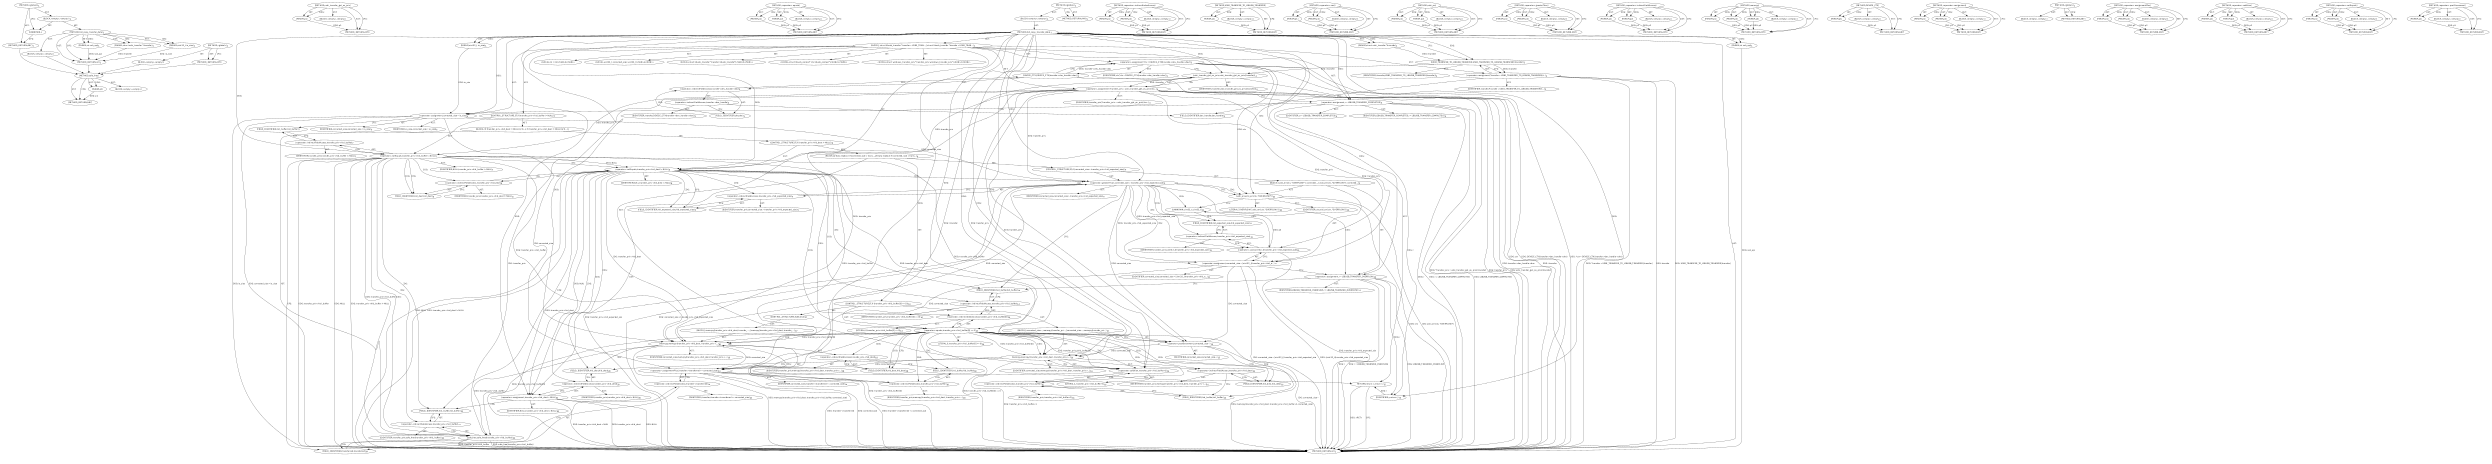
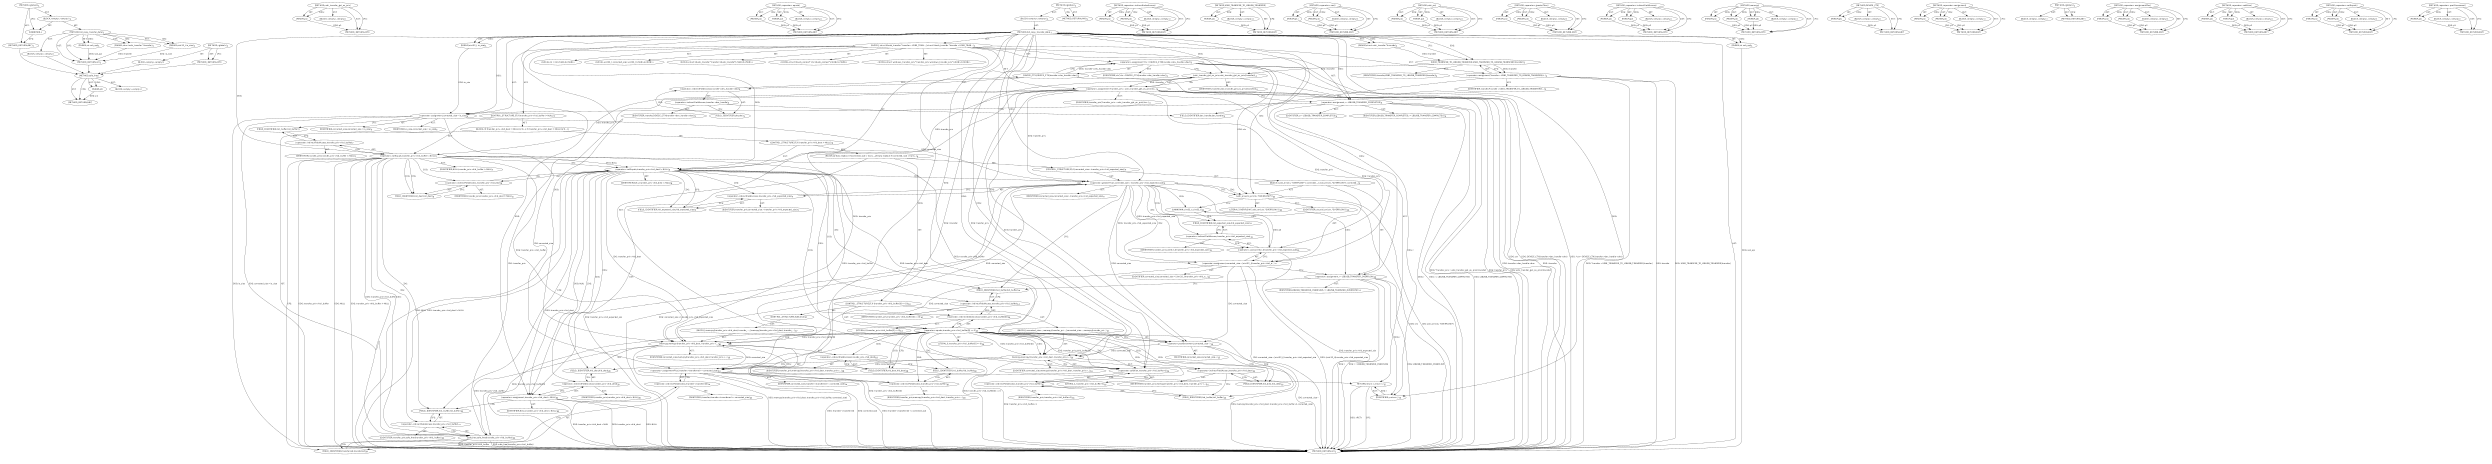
edge "(RETURN,return r;,return r;)" -> "(IDENTIFIER,r,return r;)": added, label "AST:"
